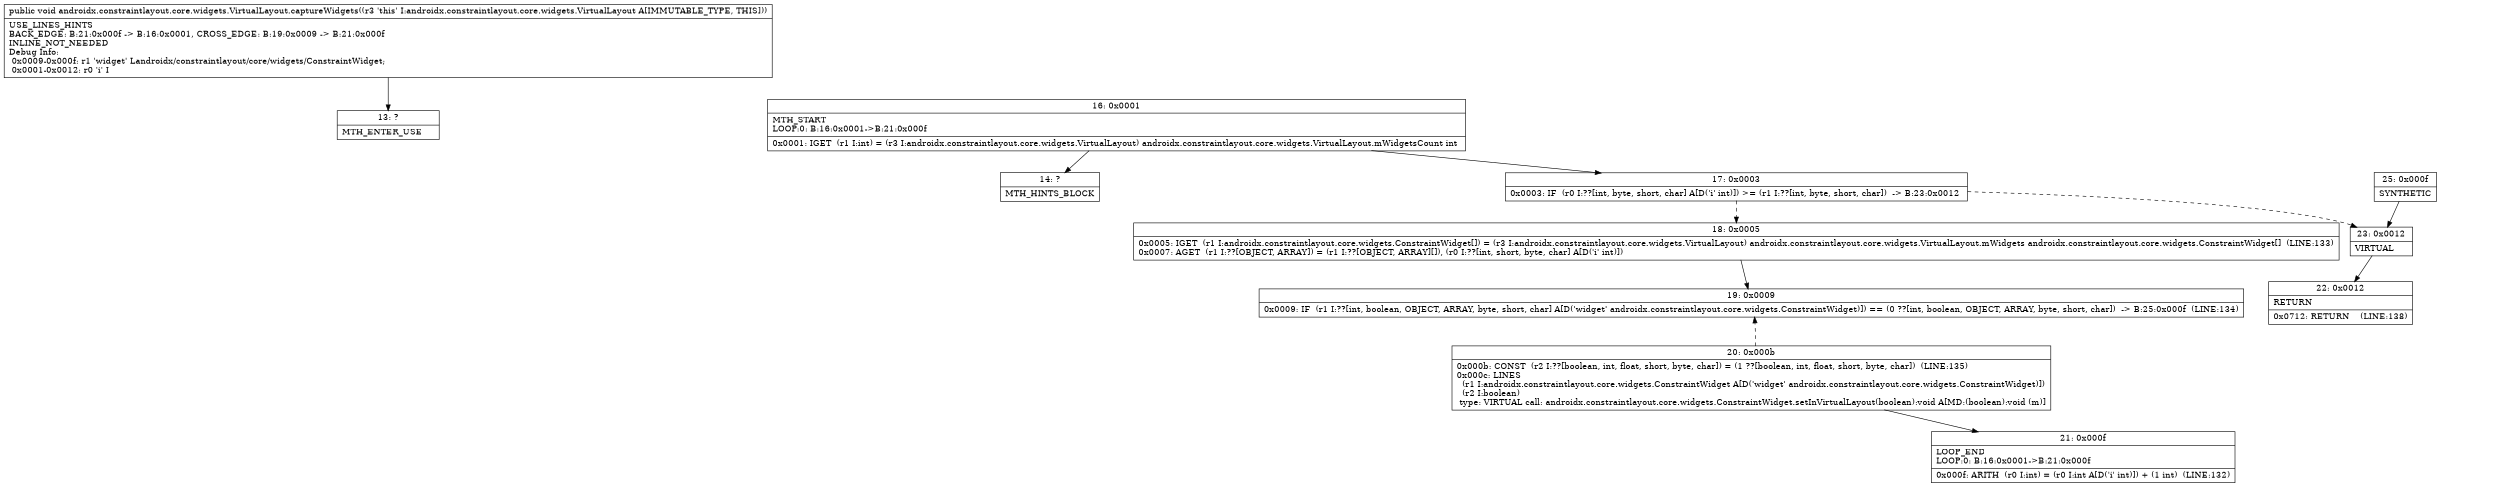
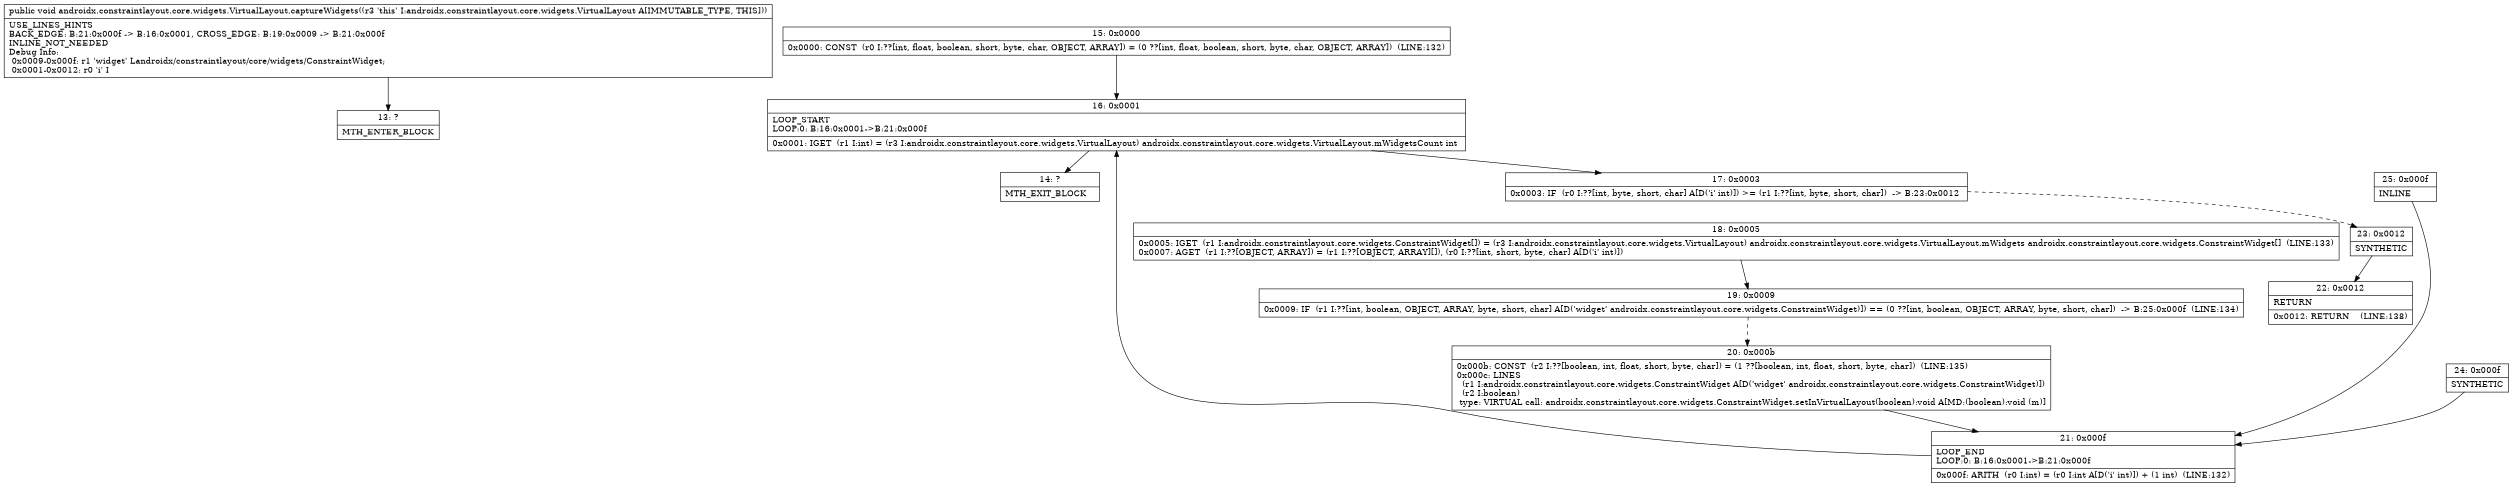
node "15: 0x0000": added
node "16: 0x0001": text "MTH_START" -> "LOOP_START"
node "13: ?": text "MTH_ENTER_USE" -> "MTH_ENTER_BLOCK"
node "14: ?": text "MTH_HINTS_BLOCK" -> "MTH_EXIT_BLOCK"
node "25: 0x000f": text "SYNTHETIC" -> "INLINE"
edge "17: 0x0003" -> "18: 0x0005": removed
edge "25: 0x000f" -> "23: 0x0012": now "25: 0x000f" -> "21: 0x000f"
node "23: 0x0012": text "VIRTUAL" -> "SYNTHETIC"
node "22: 0x0012": text "0x0712: RETURN    (LINE:138)" -> "0x0012: RETURN    (LINE:138)"
edge "20: 0x000b" -> "19: 0x0009": reversed
node "24: 0x000f": added
edge "21: 0x000f" -> "16: 0x0001": added
